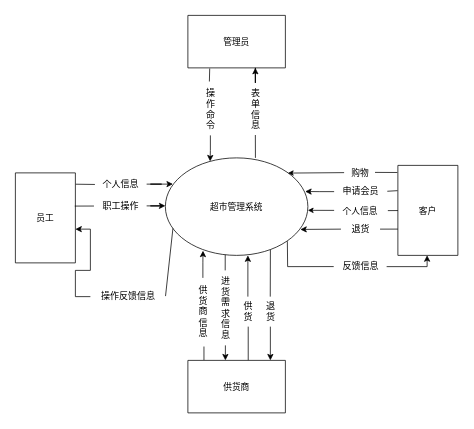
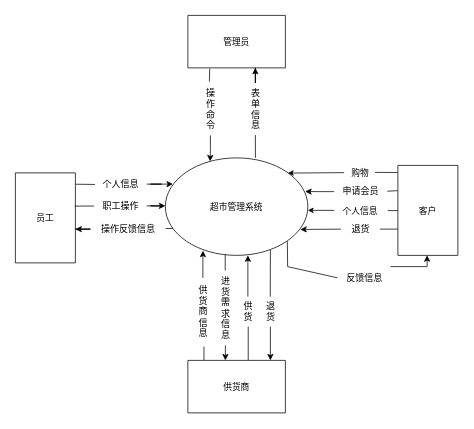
node "反馈信息": moved (360, 267) -> (364, 278)
node "操作反馈信息": moved (128, 297) -> (128, 229)
